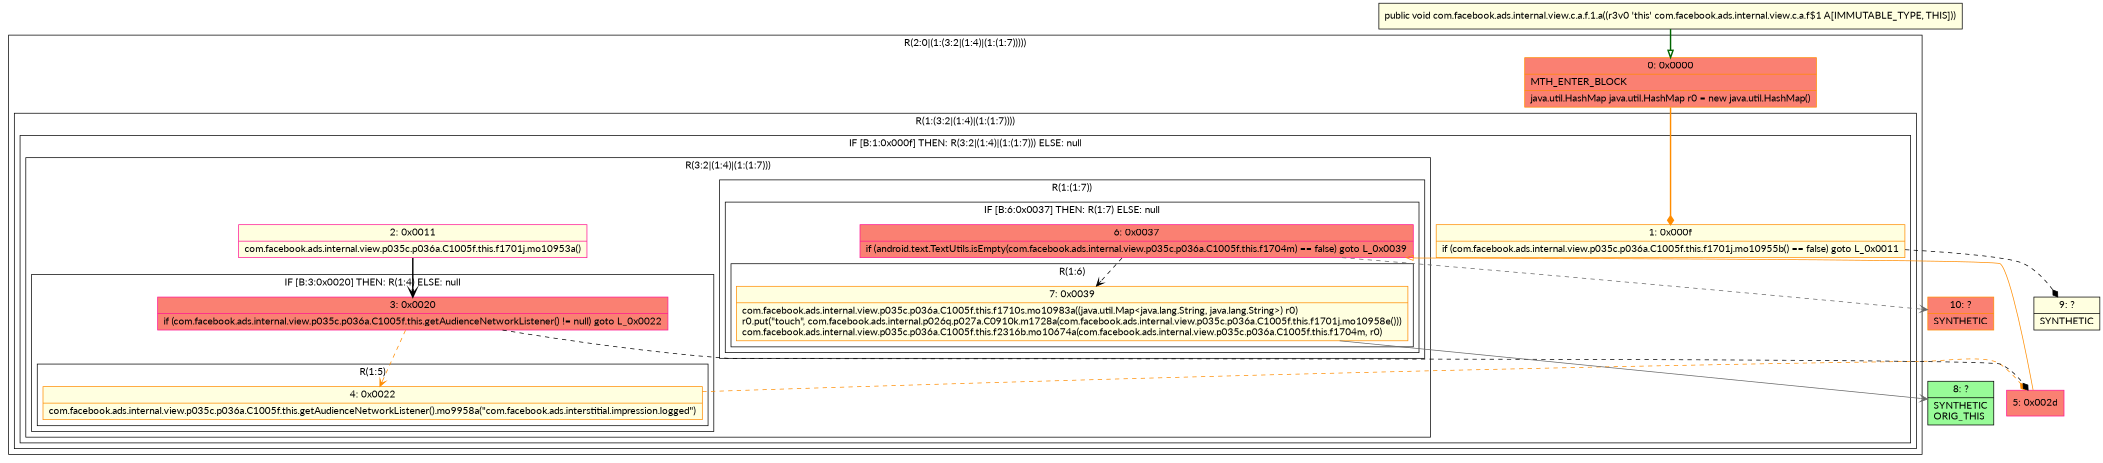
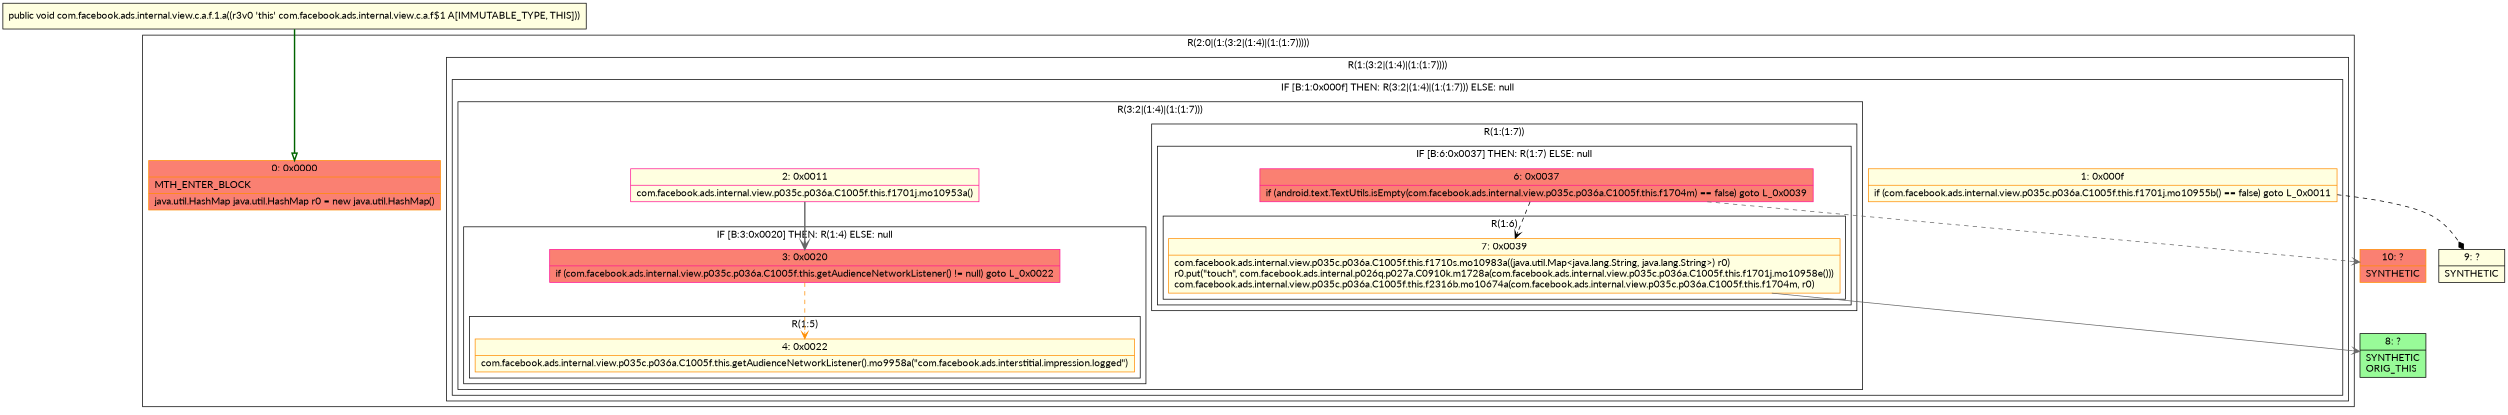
edge "0: 0x0000" -> "1: 0x000f": removed
edge "2: 0x0011" -> "3: 0x0020": color black -> gray40
node "5: 0x002d": removed
